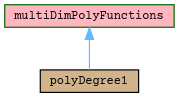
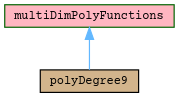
node "polyDegree1": label "polyDegree1" -> "polyDegree9"
